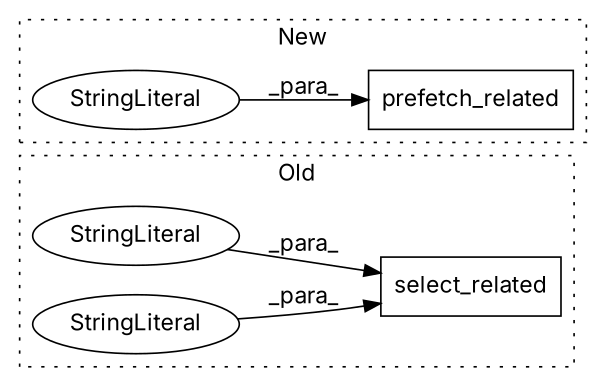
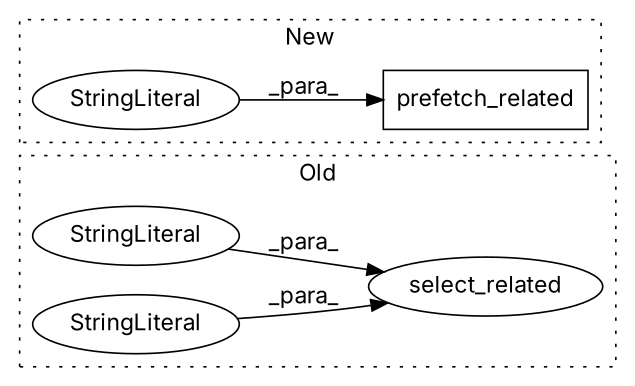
node "select_related": shape box -> ellipse
